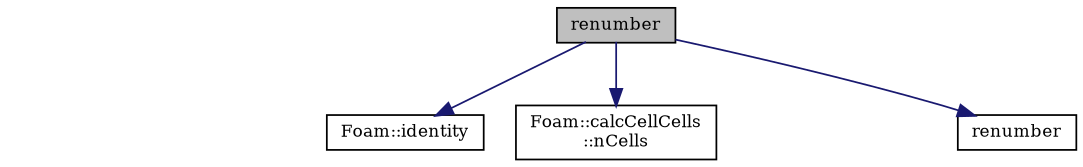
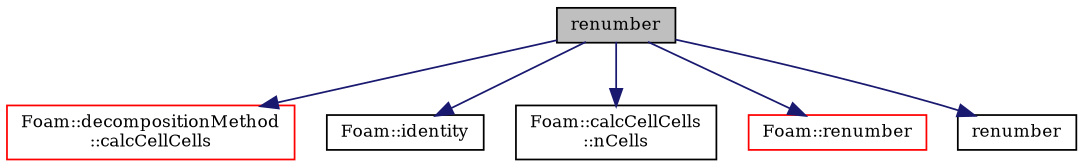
node "Foam::decompositionMethod ::calcCellCells": added
node "Foam::renumber": added
